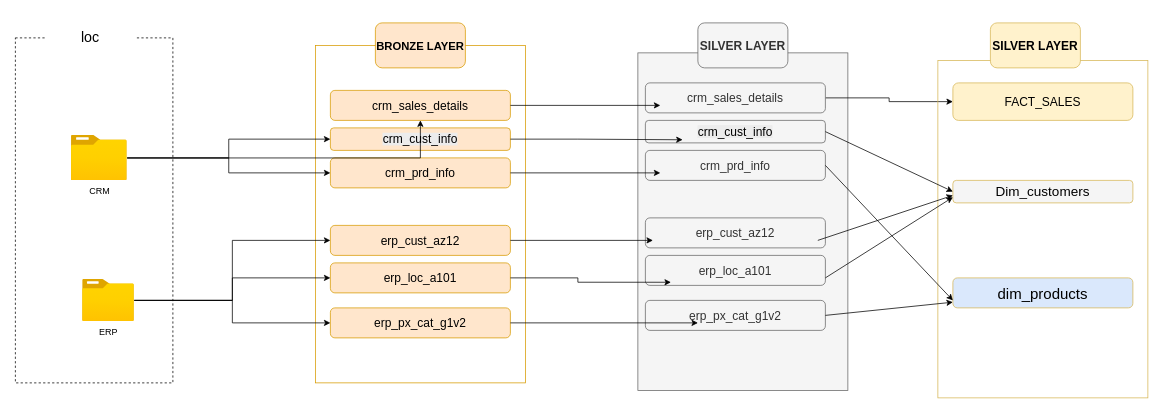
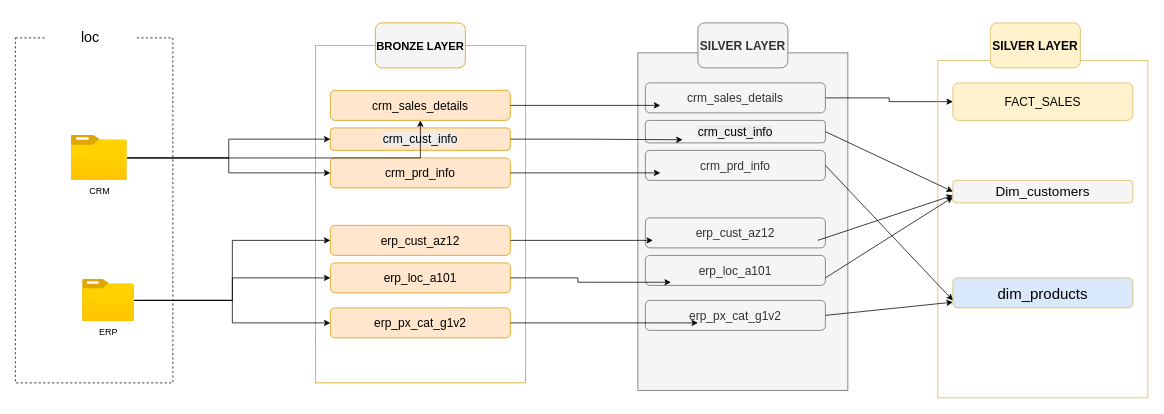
node "BRONZE LAYER": fillcolor #ffe6cc -> #f5f5f5
